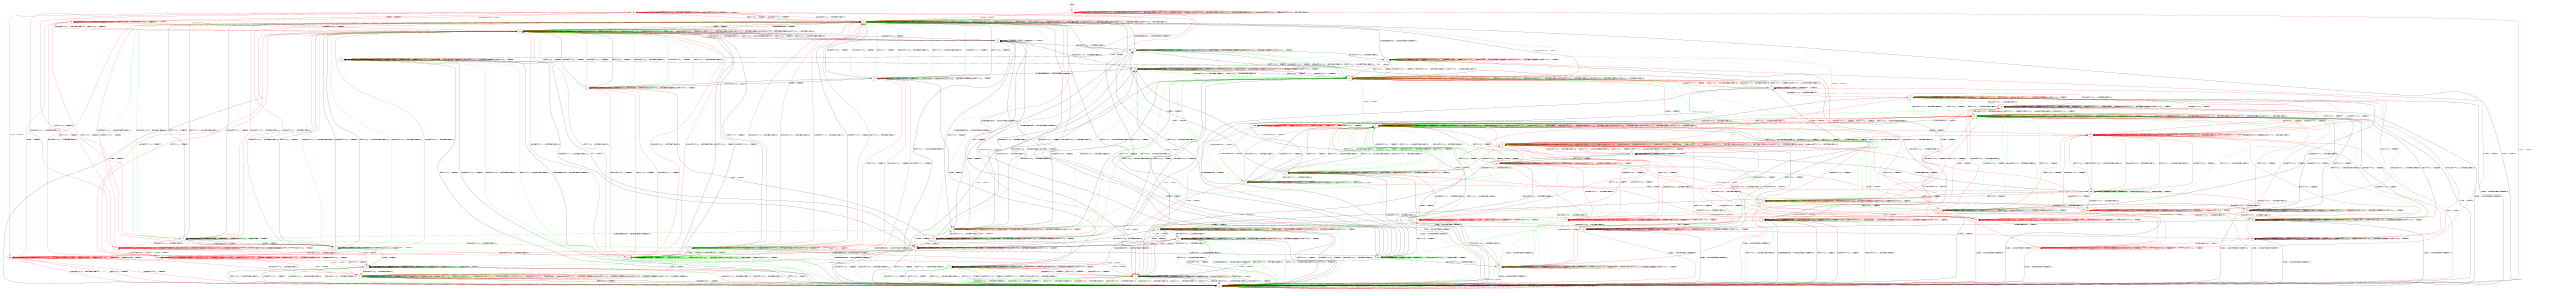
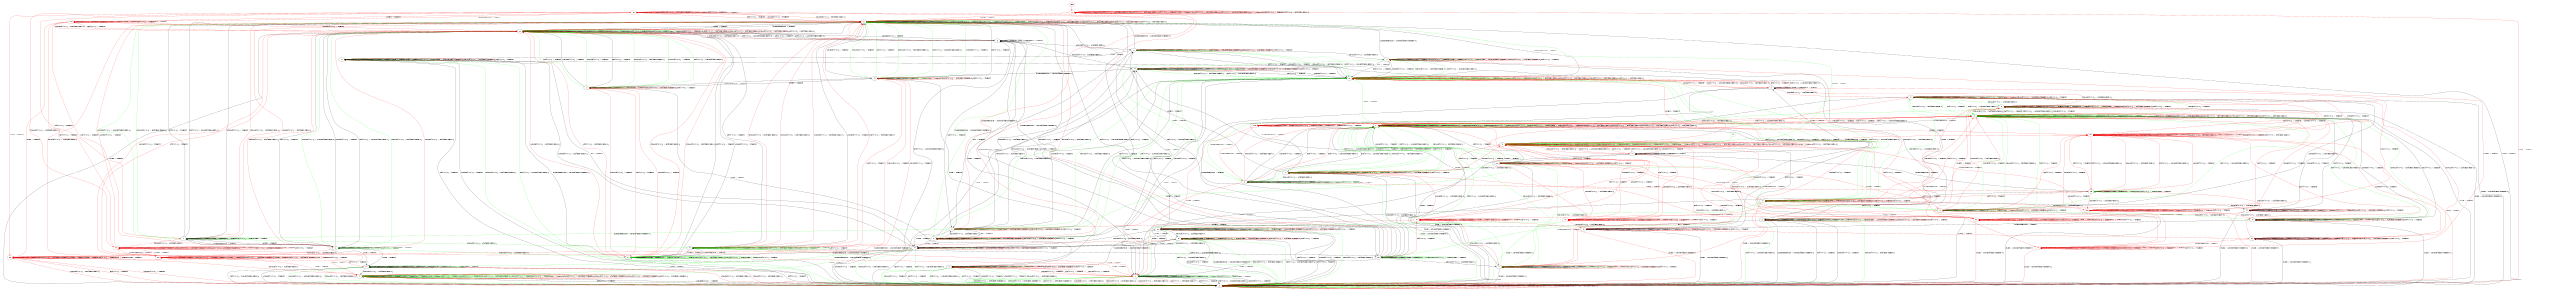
edge "eee" -> "yy": now "p" -> "yy"
